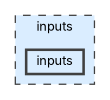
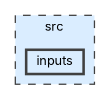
cluster "inputs": label "inputs" -> "src"
